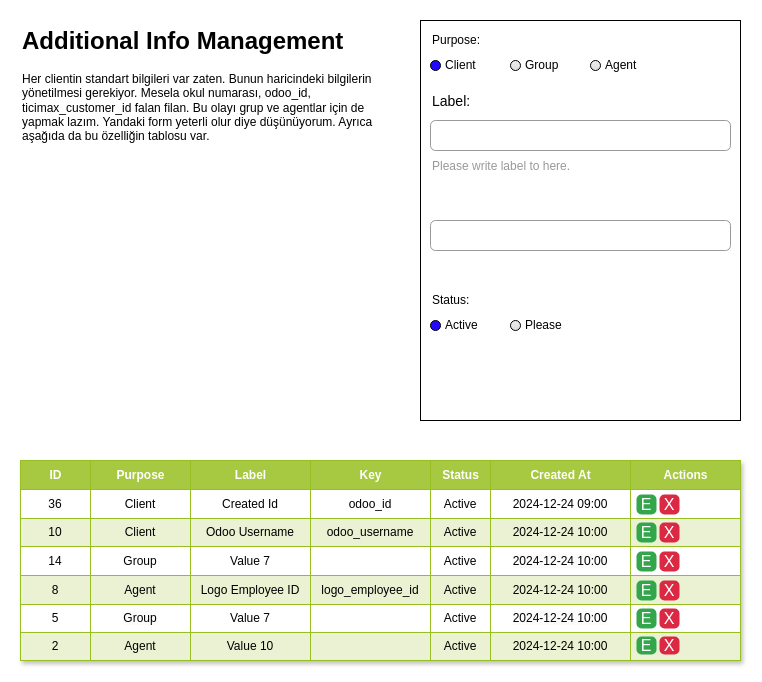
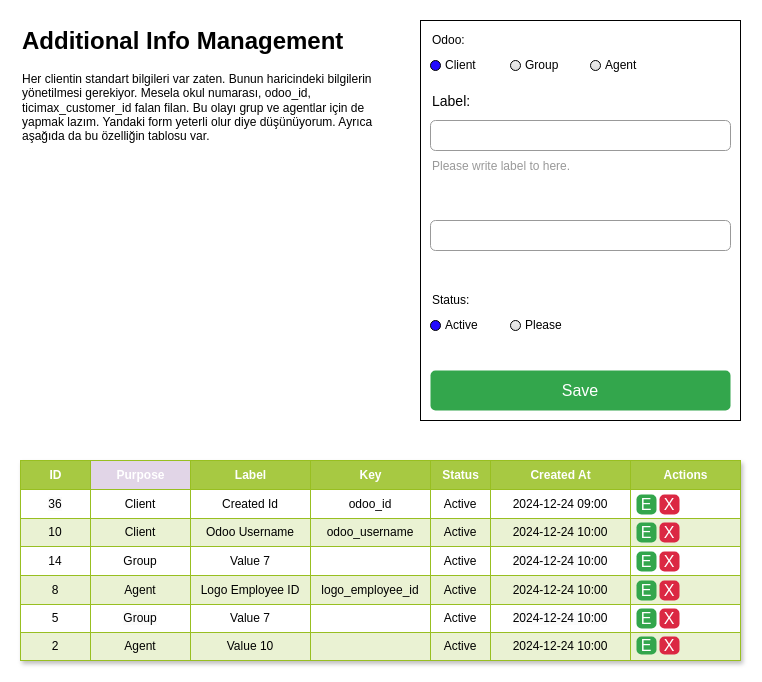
node "Purpose:": label "Purpose:" -> "Odoo:"
node "Save": added
node "Purpose": fillcolor #a7c942 -> #e1d5e7
